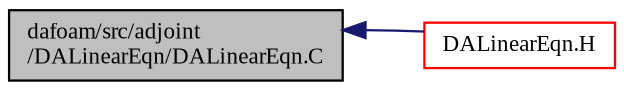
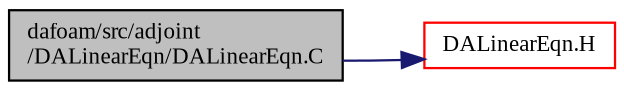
edge "DALinearEqn.H" -> "dafoam/src/adjoint /DALinearEqn/DALinearEqn.C": reversed
